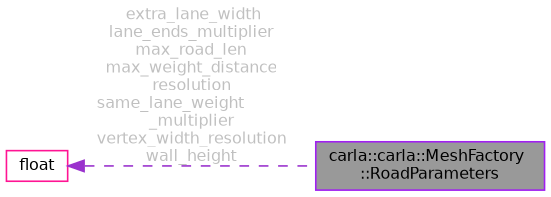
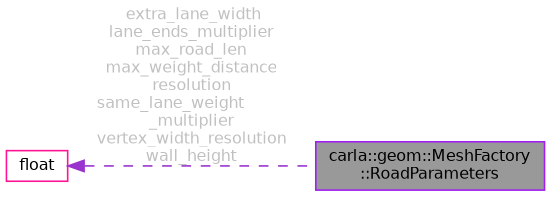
node "carla::carla::MeshFactory ::RoadParameters": label "carla::carla::MeshFactory ::RoadParameters" -> "carla::geom::MeshFactory ::RoadParameters"
